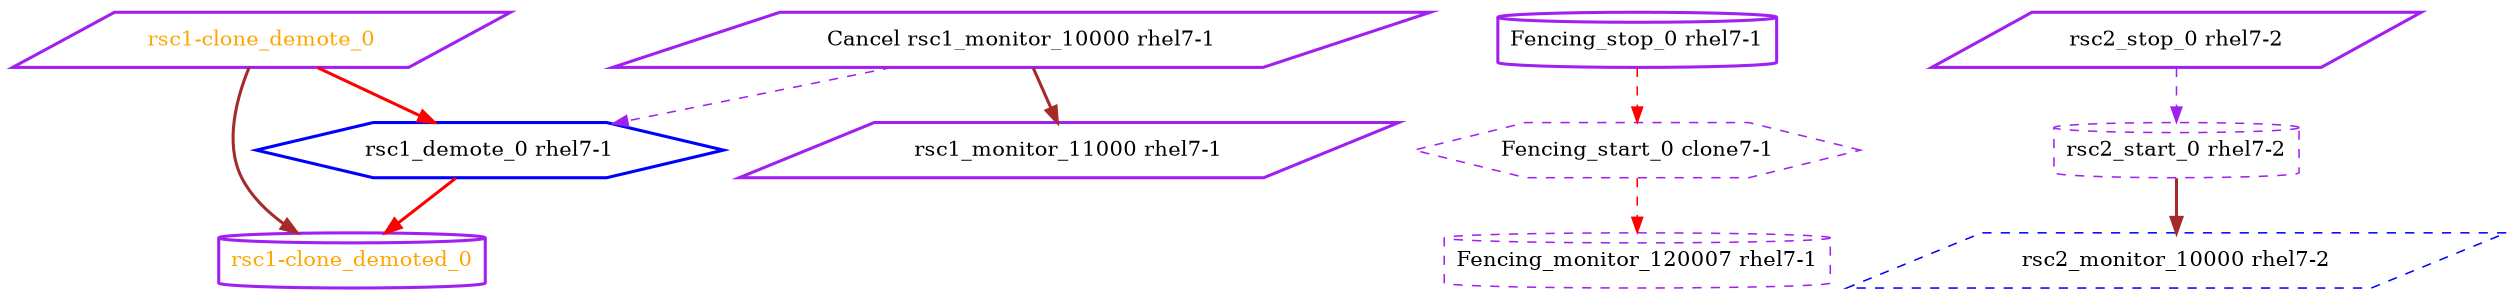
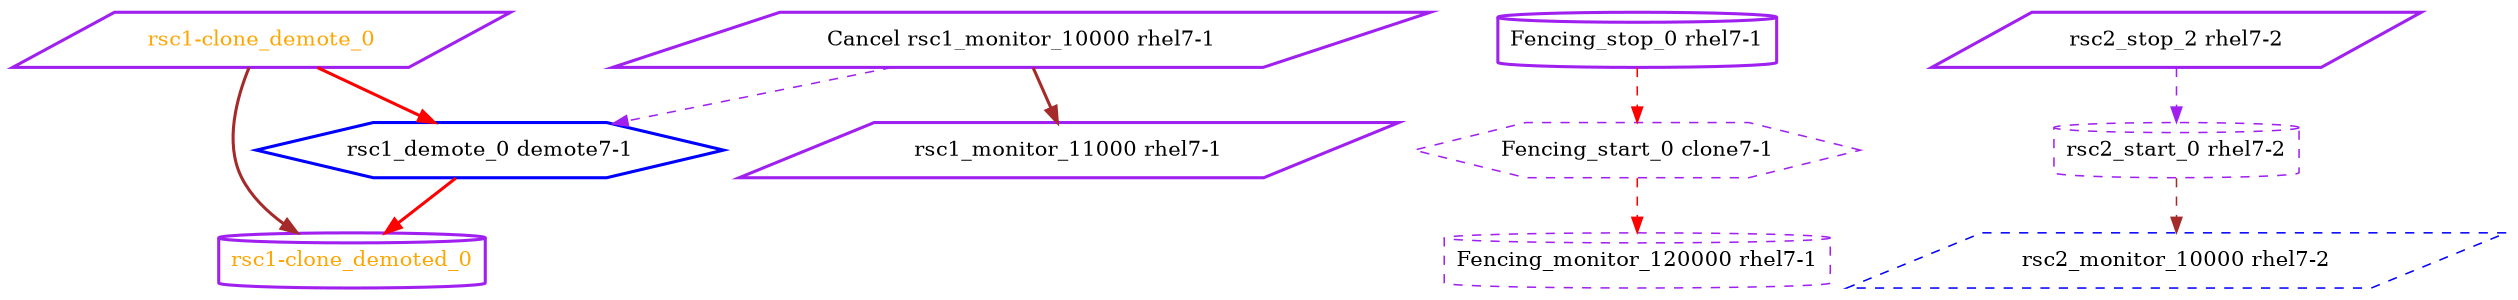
node "rsc2_stop_0 rhel7-2": label "rsc2_stop_0 rhel7-2" -> "rsc2_stop_2 rhel7-2"
node "rsc1_demote_0 rhel7-1": label "rsc1_demote_0 rhel7-1" -> "rsc1_demote_0 demote7-1"
edge "rsc2_start_0 rhel7-2" -> "rsc2_monitor_10000 rhel7-2": style bold -> dashed
node "Fencing_monitor_120007 rhel7-1": label "Fencing_monitor_120007 rhel7-1" -> "Fencing_monitor_120000 rhel7-1"
